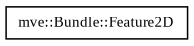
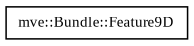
node "mve::Bundle::Feature2D": label "mve::Bundle::Feature2D" -> "mve::Bundle::Feature9D"
